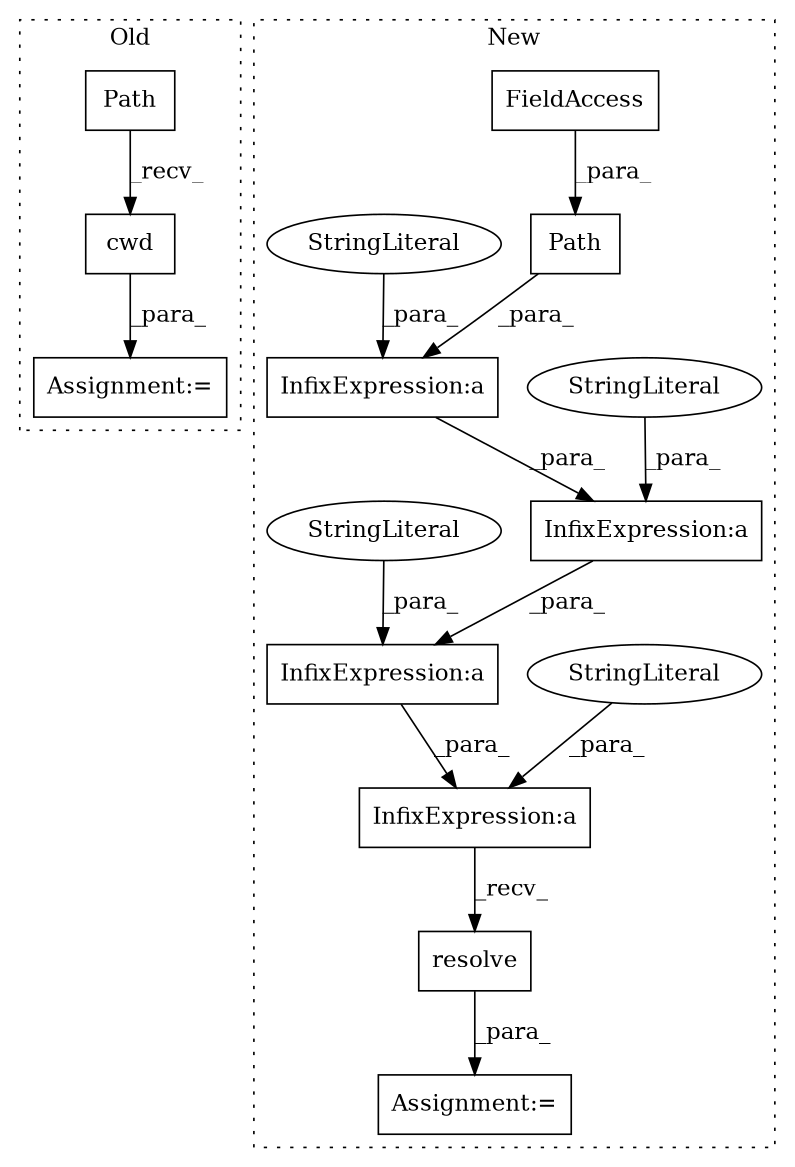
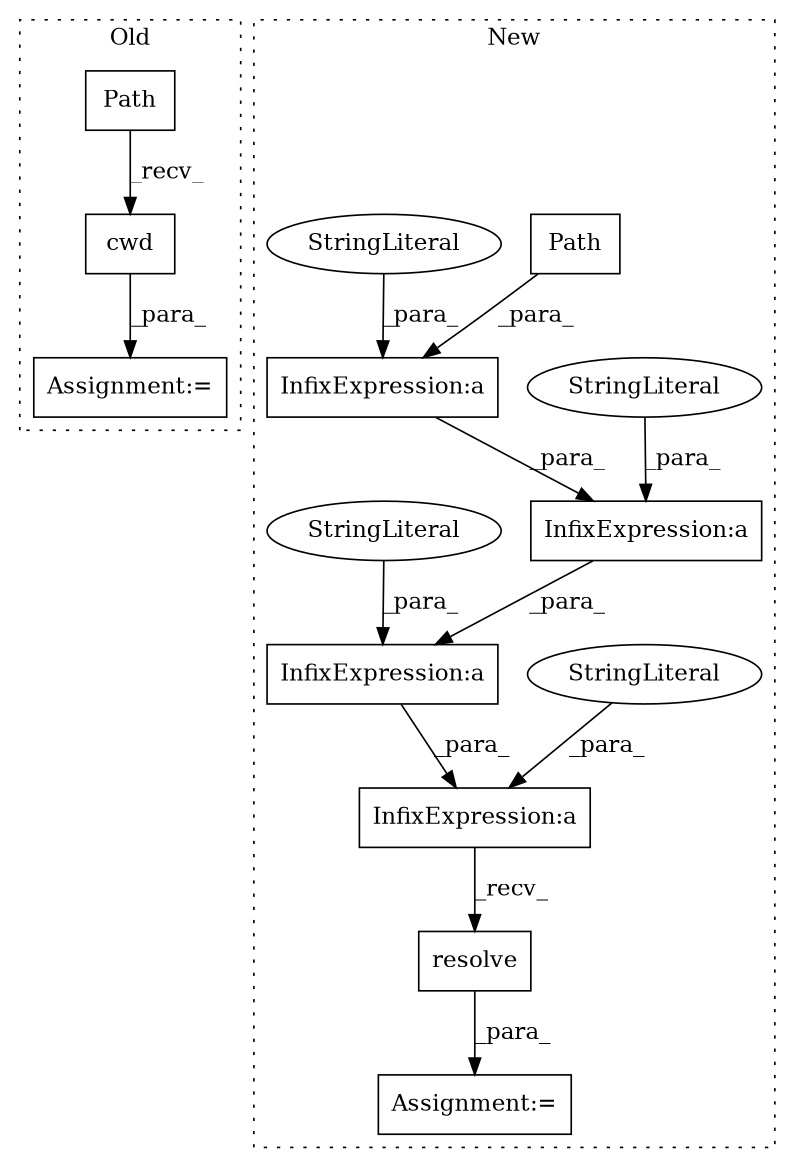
node "FieldAccess": removed
